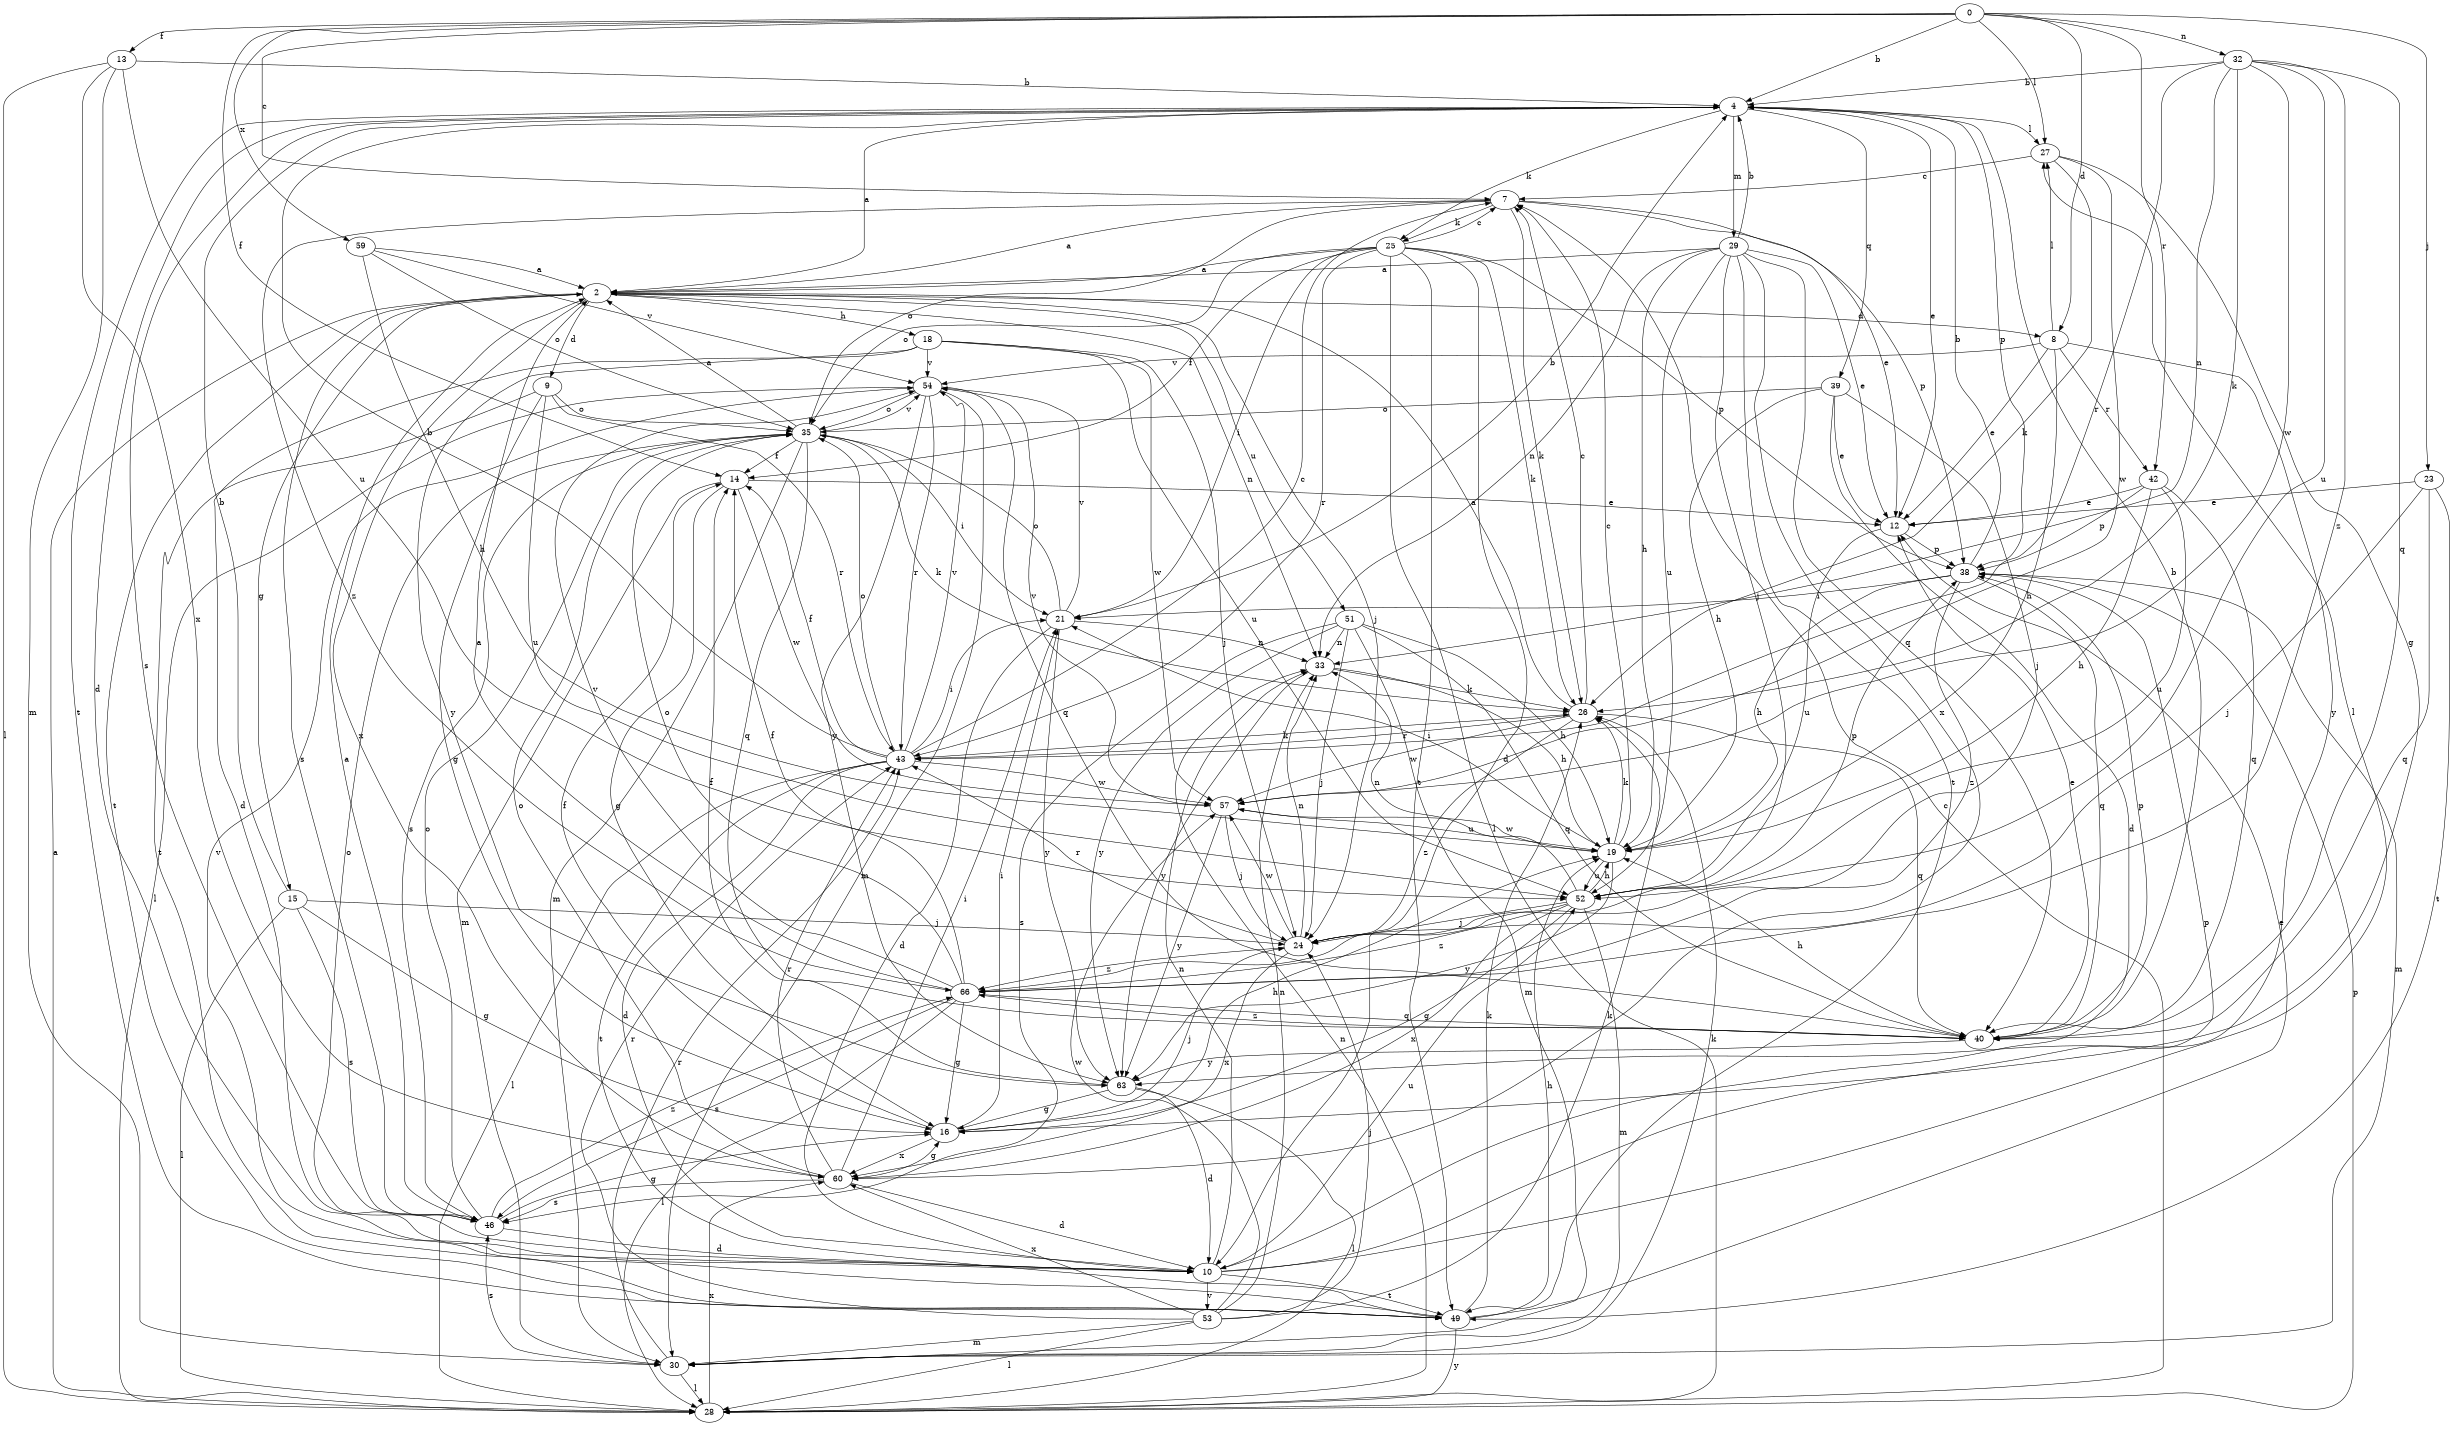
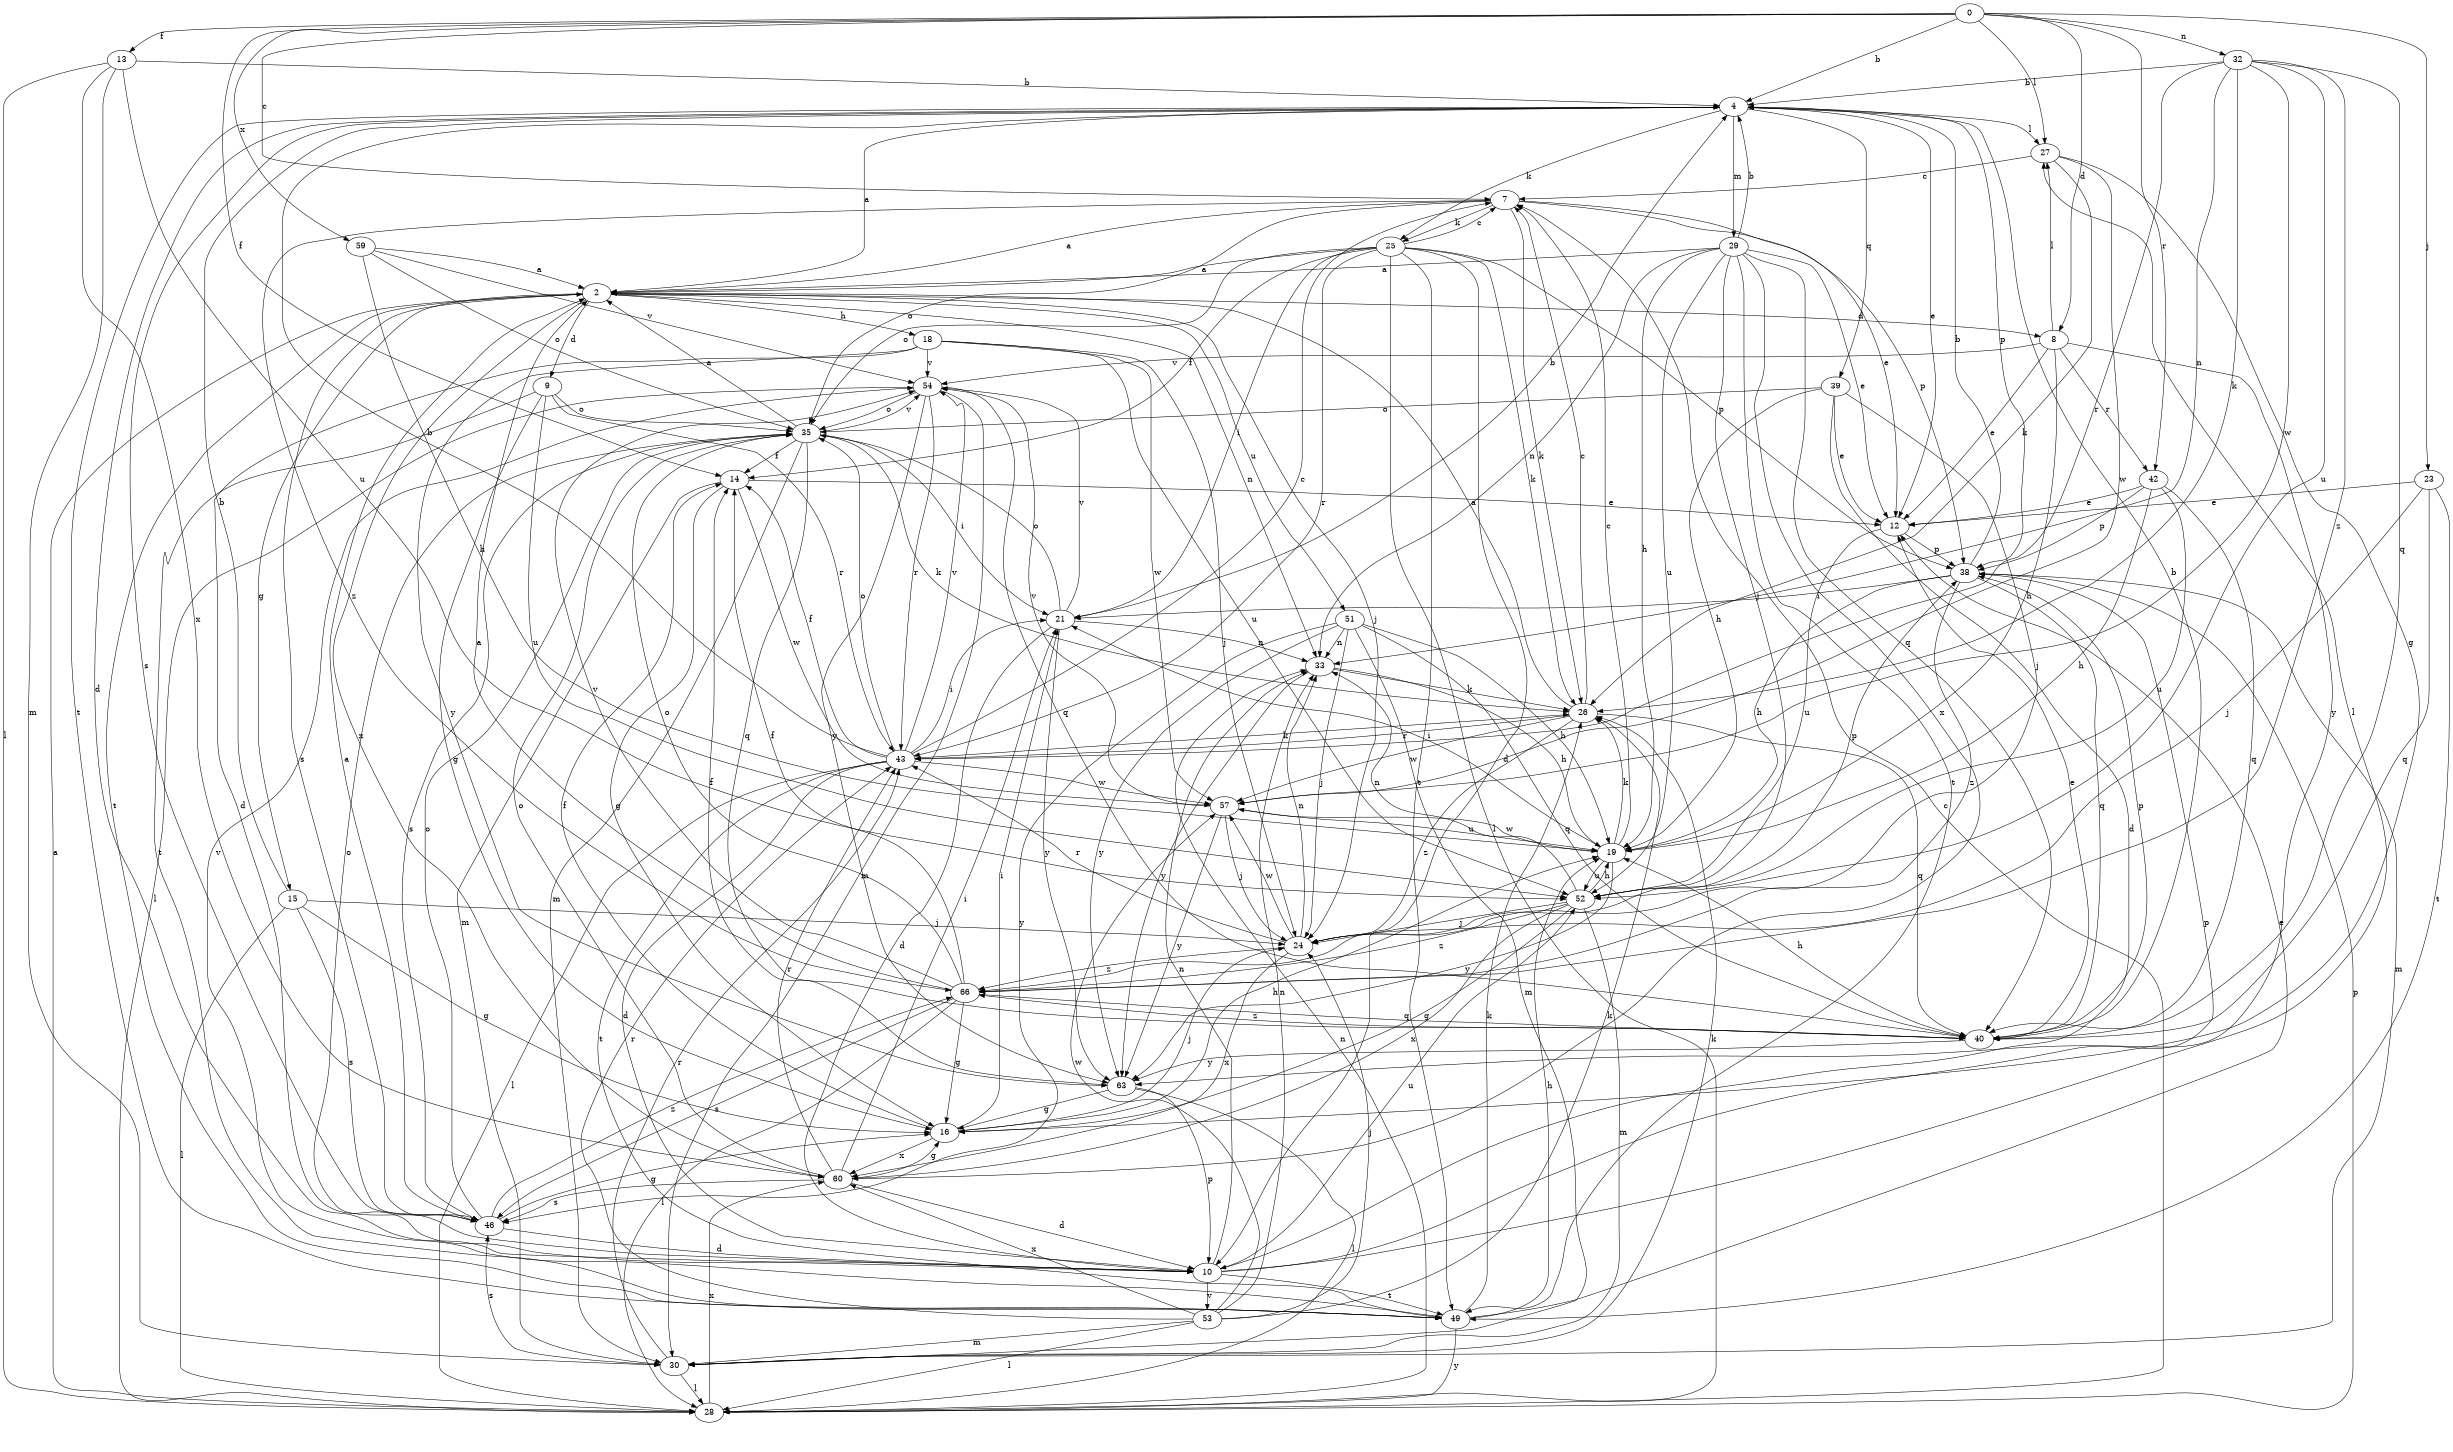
edge "51" -> "46": label "s" -> "y"
edge "63" -> "10": label "d" -> "p"
